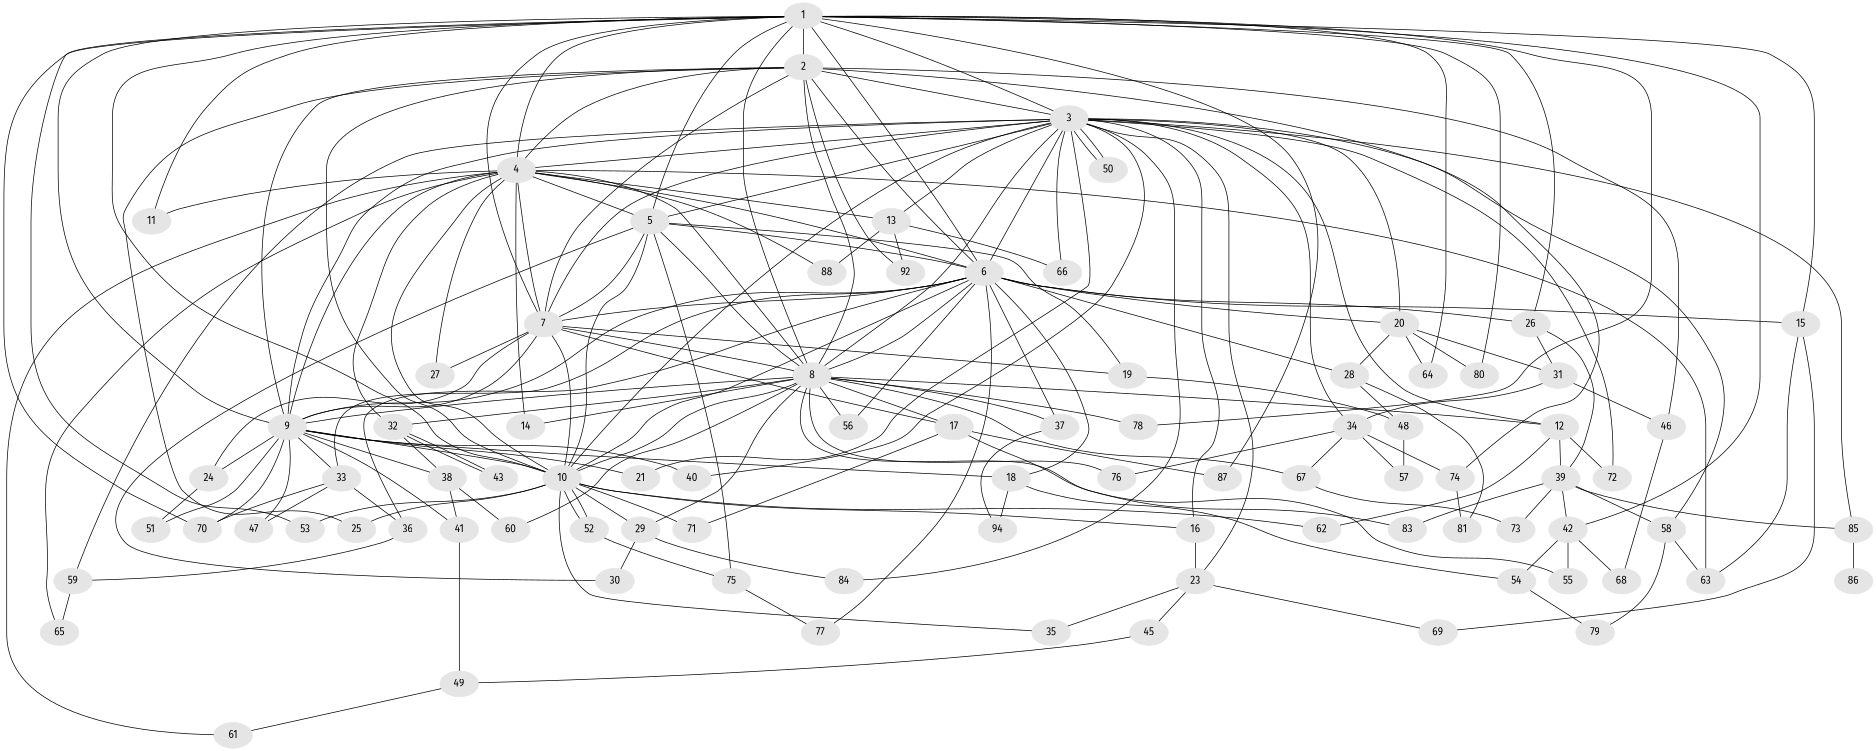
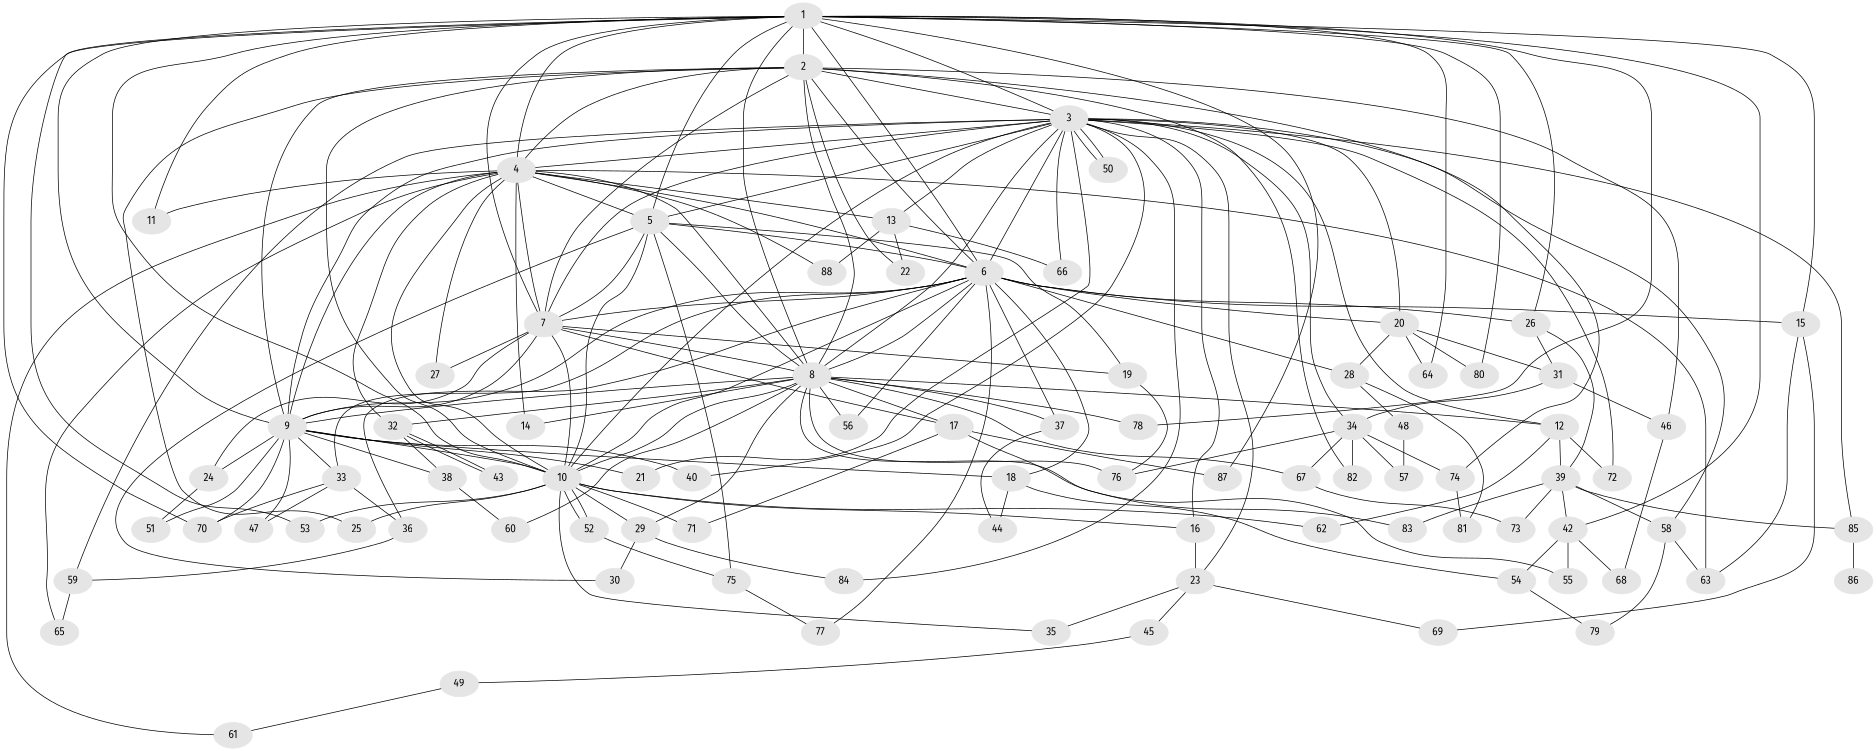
node "92": label "92" -> "22"
edge "19" -- "48": now "19" -- "76"
node "82": added
node "41": removed
node "94": label "94" -> "44"
